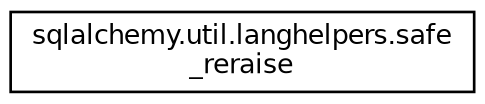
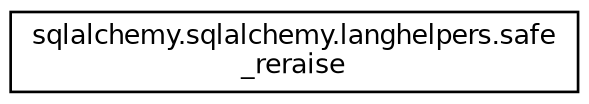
node "sqlalchemy.util.langhelpers.safe _reraise": label "sqlalchemy.util.langhelpers.safe _reraise" -> "sqlalchemy.sqlalchemy.langhelpers.safe _reraise"
